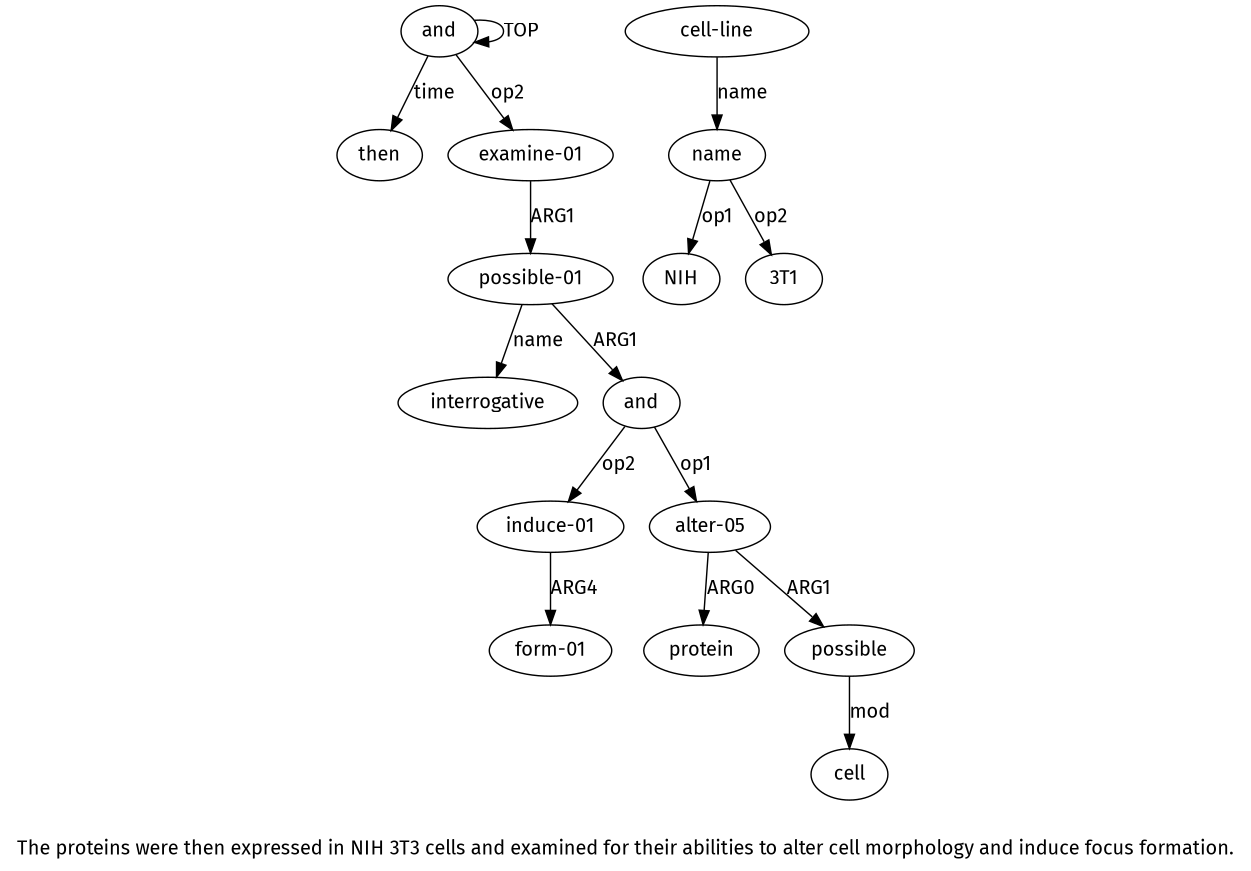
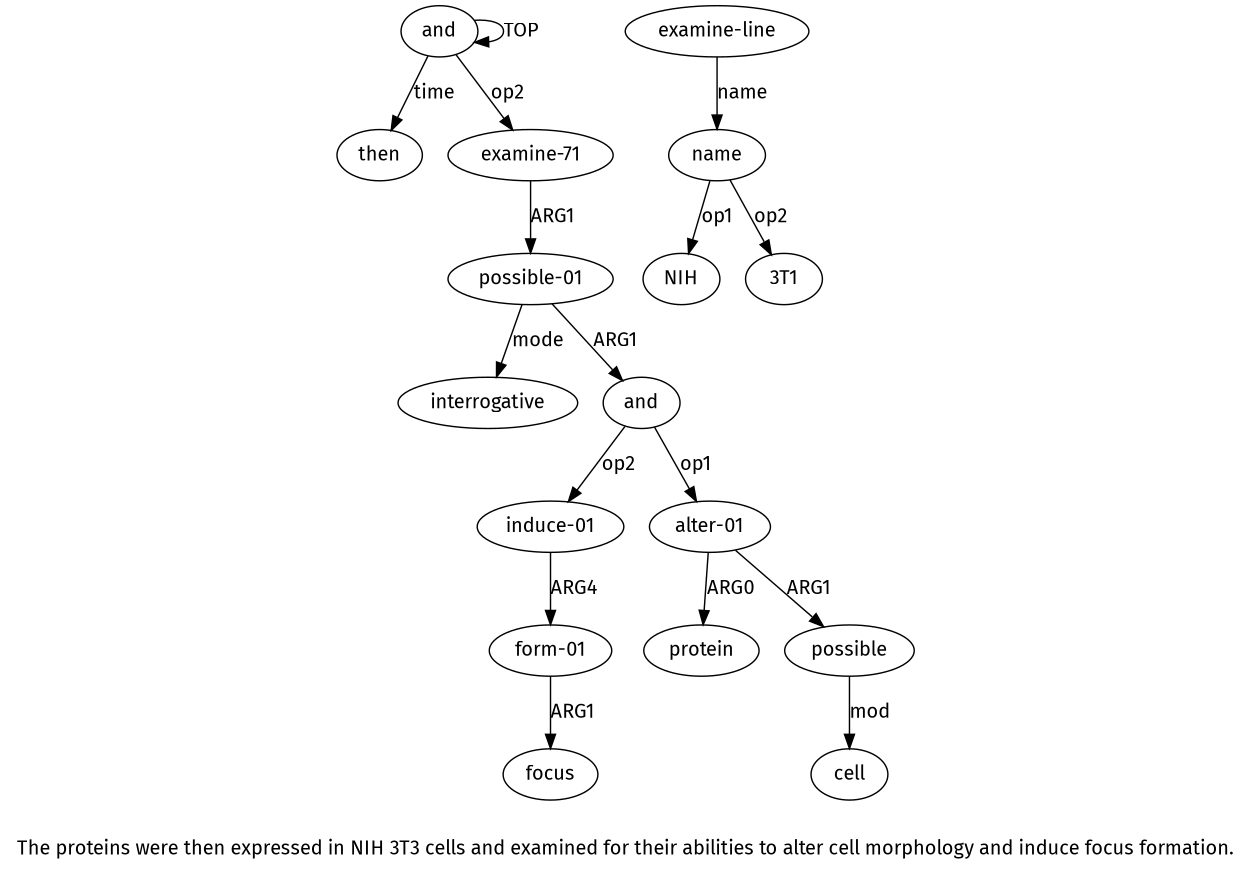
node "cell-line": label "cell-line" -> "examine-line"
node "examine-01": label "examine-01" -> "examine-71"
edge "possible-01" -> "interrogative": label "name" -> "mode"
node "alter-05": label "alter-05" -> "alter-01"
node "focus": added
